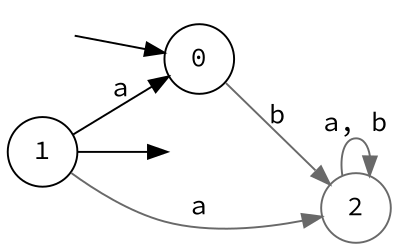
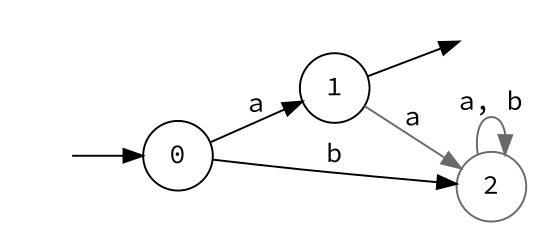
edge "1" -> "0": reversed
edge "0" -> "2": color DimGray -> black
